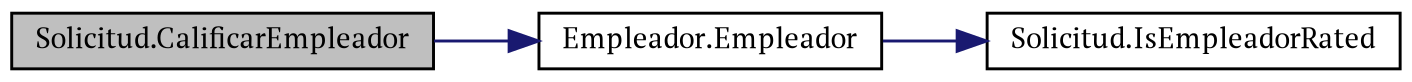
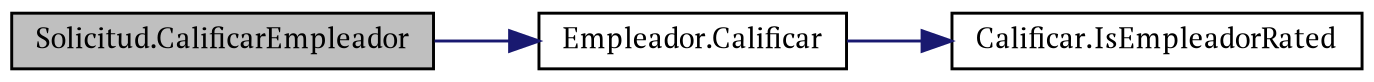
node "Empleador.Empleador": label "Empleador.Empleador" -> "Empleador.Calificar"
node "Solicitud.IsEmpleadorRated": label "Solicitud.IsEmpleadorRated" -> "Calificar.IsEmpleadorRated"
